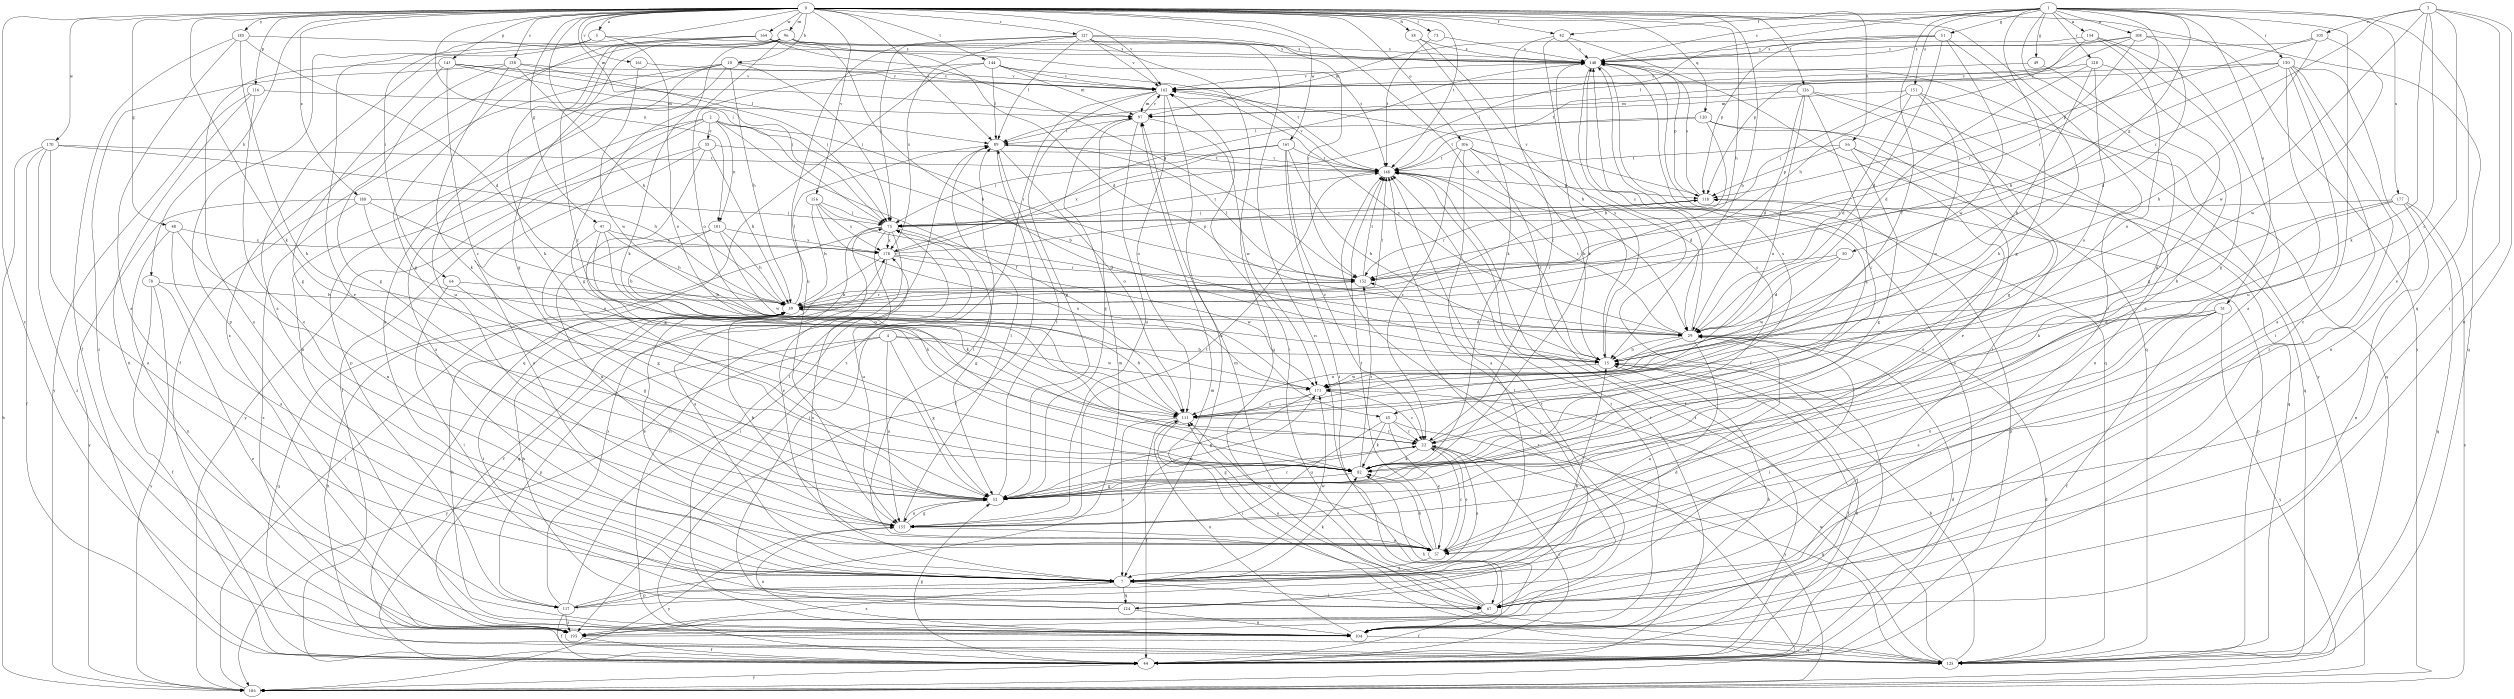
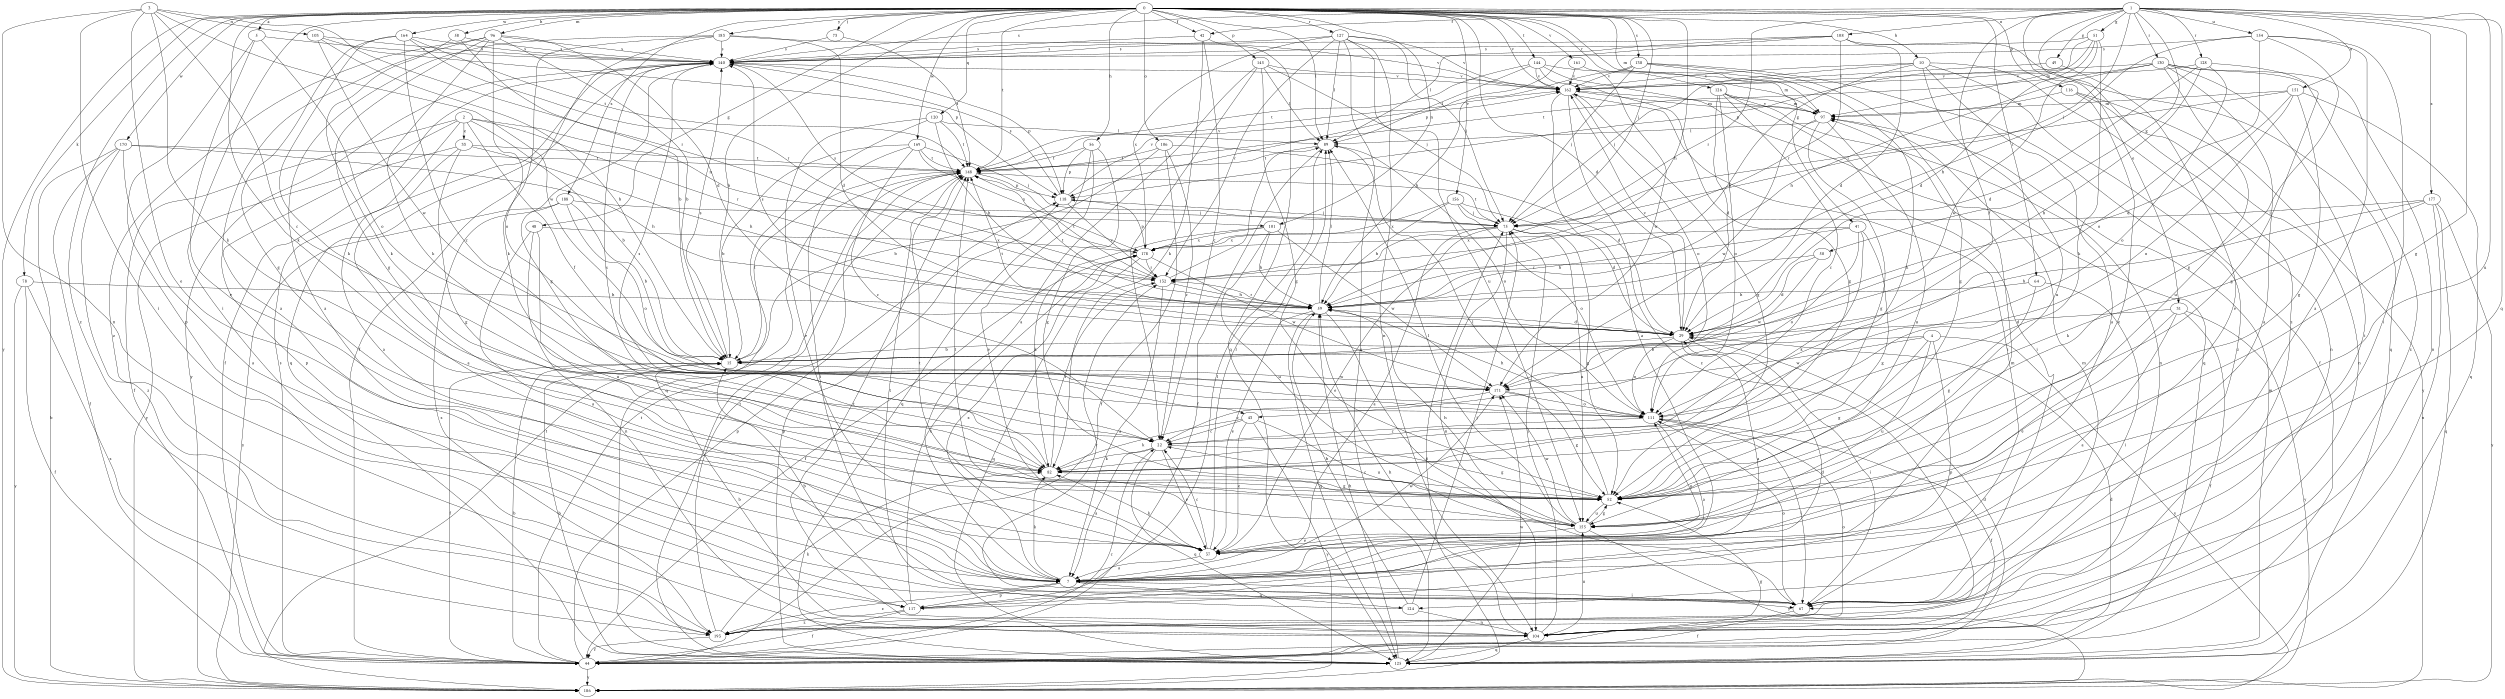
edge "183" -> "162": added, label "v"
edge "154" -> "67": added, label "i"
edge "106" -> "7": now "132" -> "7"
